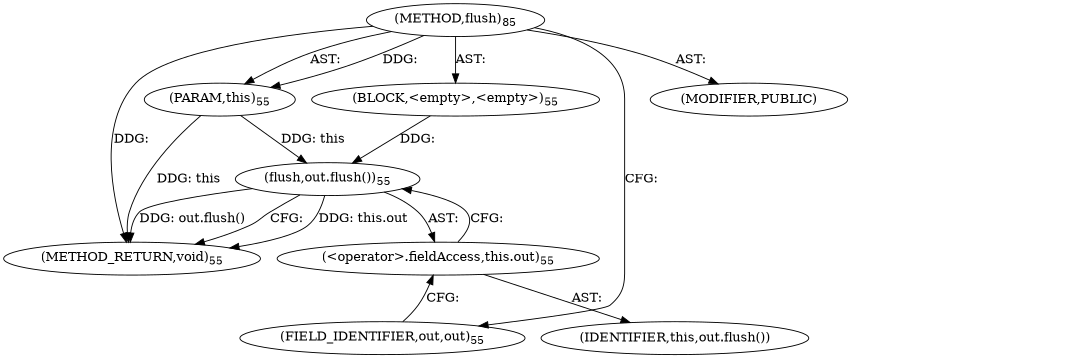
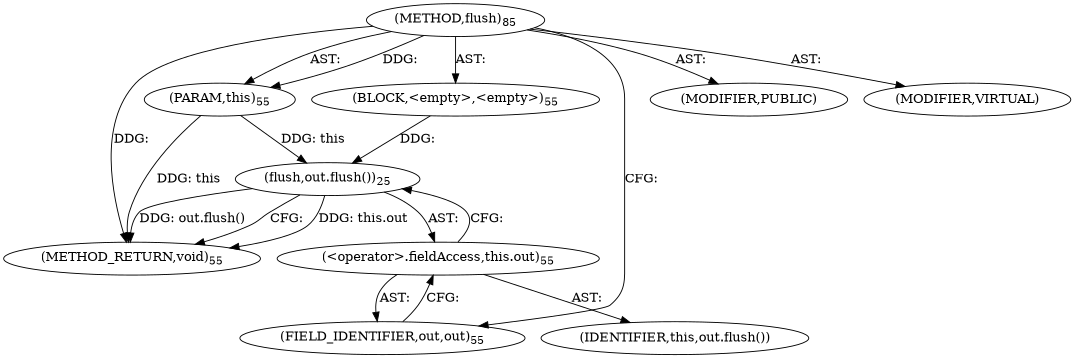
node "(MODIFIER,VIRTUAL)": added
node "(flush,out.flush())": text "55" -> "25"
edge "(<operator>.fieldAccess,this.out)" -> "(FIELD_IDENTIFIER,out,out)": added, label "AST:"
